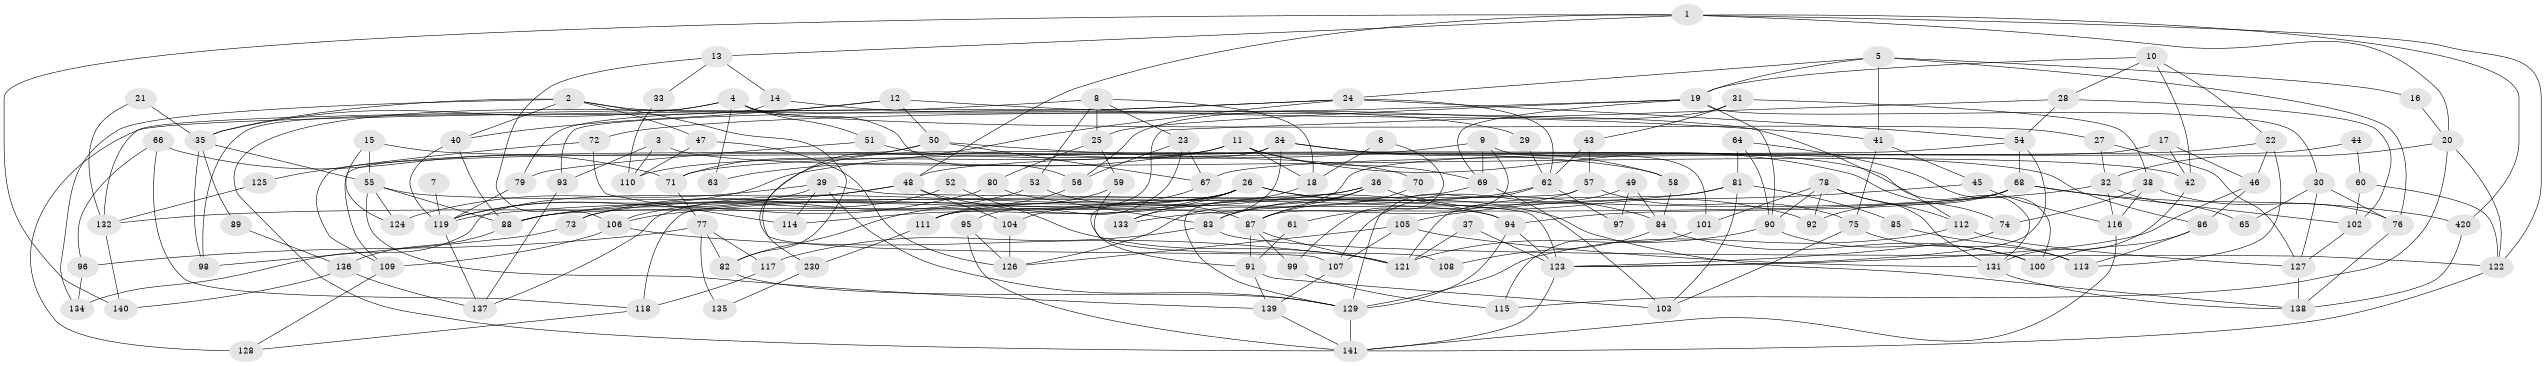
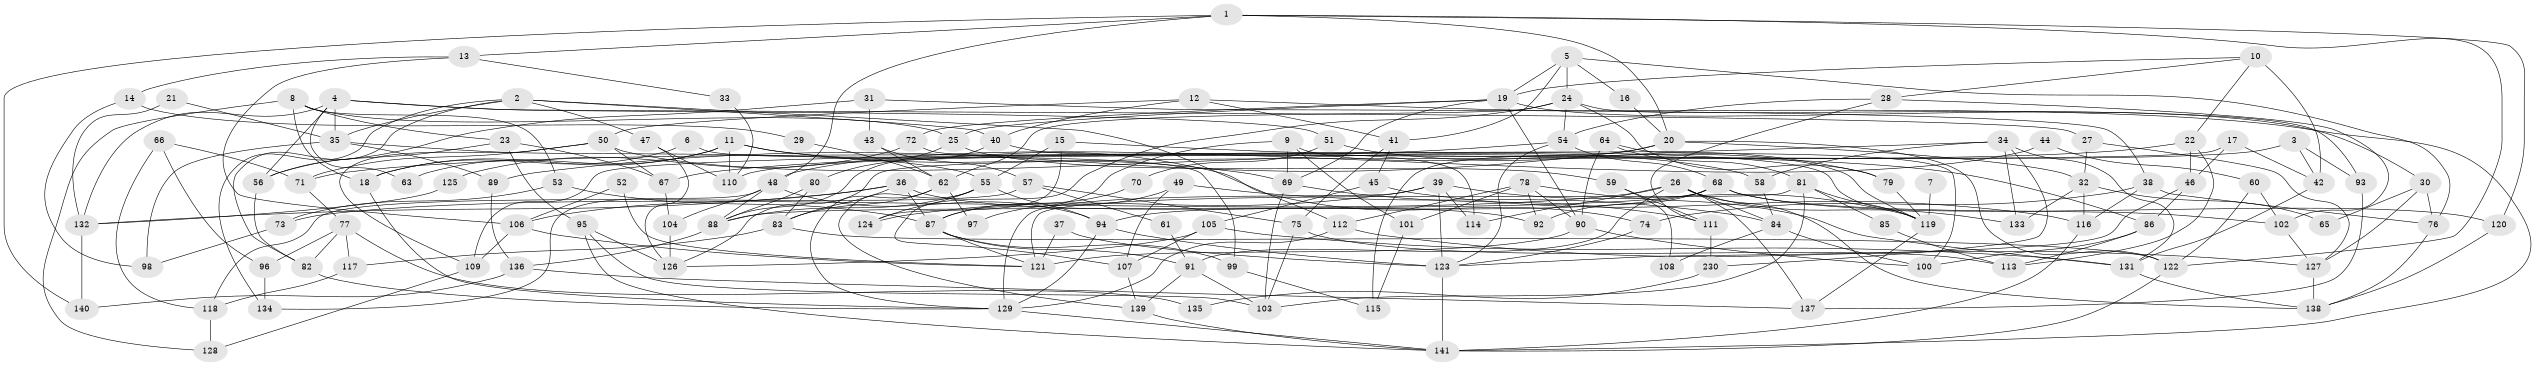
edge "20" -- "89": added
node "420": label "420" -> "120"
edge "95" -- "103": added
